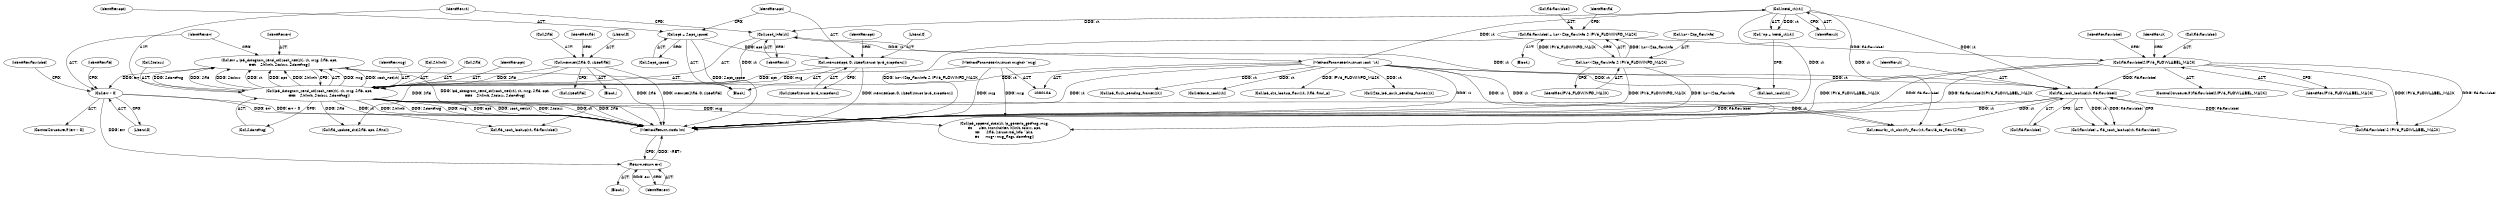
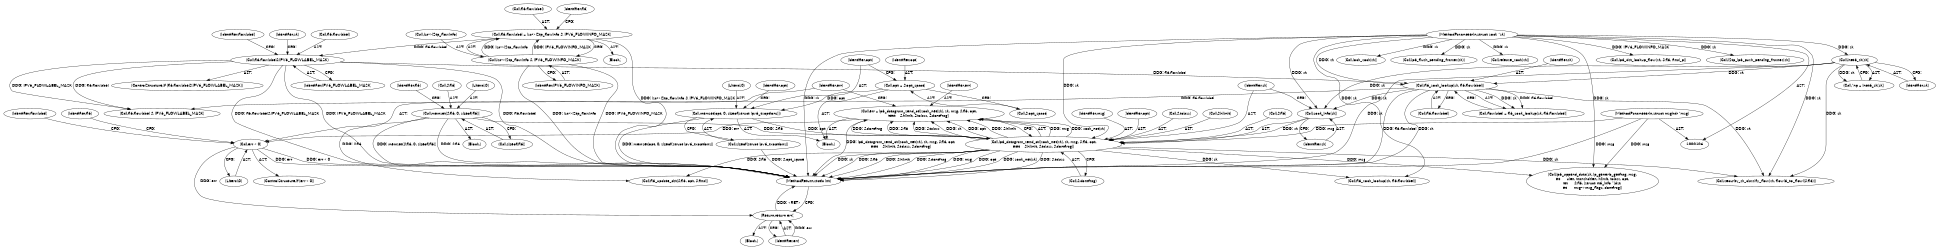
edge "(Call,sock_info(sk))" -> "(MethodParameterIn,struct sock *sk)": reversed
edge "(Call,*np = inet6_sk(sk))" -> "(Call,lock_sock(sk))": now "(Call,*np = inet6_sk(sk))" -> "(Call,inet6_sk(sk))"
edge "(Call,opt = &opt_space)" -> "(MethodReturn,static int)": now "(Call,sizeof(struct ipv6_txoptions))" -> "(MethodReturn,static int)"
edge "(Call,sizeof(fl6))" -> "(Call,memset(&fl6, 0, sizeof(fl6)))": added, label "AST:"
